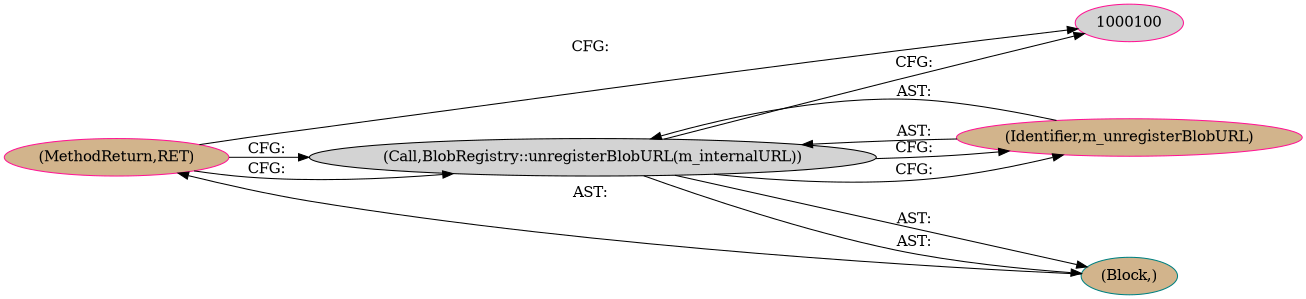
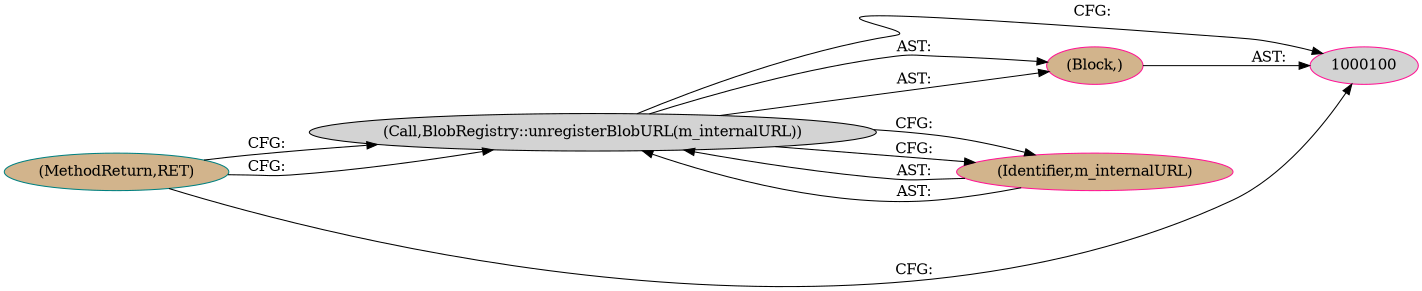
node "(Identifier,m_unregisterBlobURL)": label "(Identifier,m_unregisterBlobURL)" -> "(Identifier,m_internalURL)"
node "(MethodReturn,RET)": color deeppink -> teal
edge "(Block,)" -> "(MethodReturn,RET)": now "(Block,)" -> "1000100"
node "(Block,)": color teal -> deeppink
